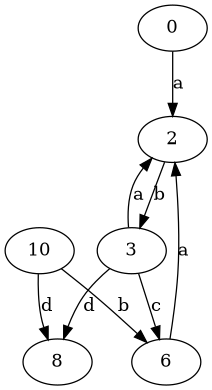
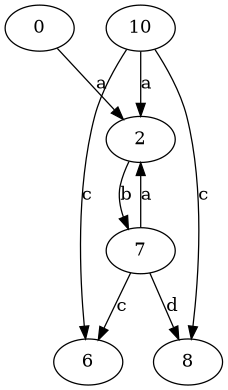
node "3": label "3" -> "7"
edge "6" -> "2": now "10" -> "2"
edge "10" -> "8": label "d" -> "c"
edge "10" -> "6": label "b" -> "c"
